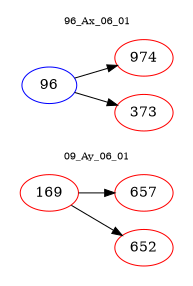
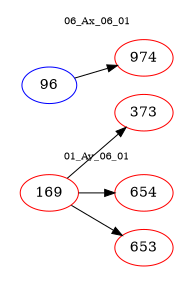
cluster "96_Ax_06_01": label "96_Ax_06_01" -> "06_Ax_06_01"
edge "96" -> "373": now "169" -> "373"
cluster "09_Ay_06_01": label "09_Ay_06_01" -> "01_Ay_06_01"
node "657": label "657" -> "654"
node "652": label "652" -> "653"
